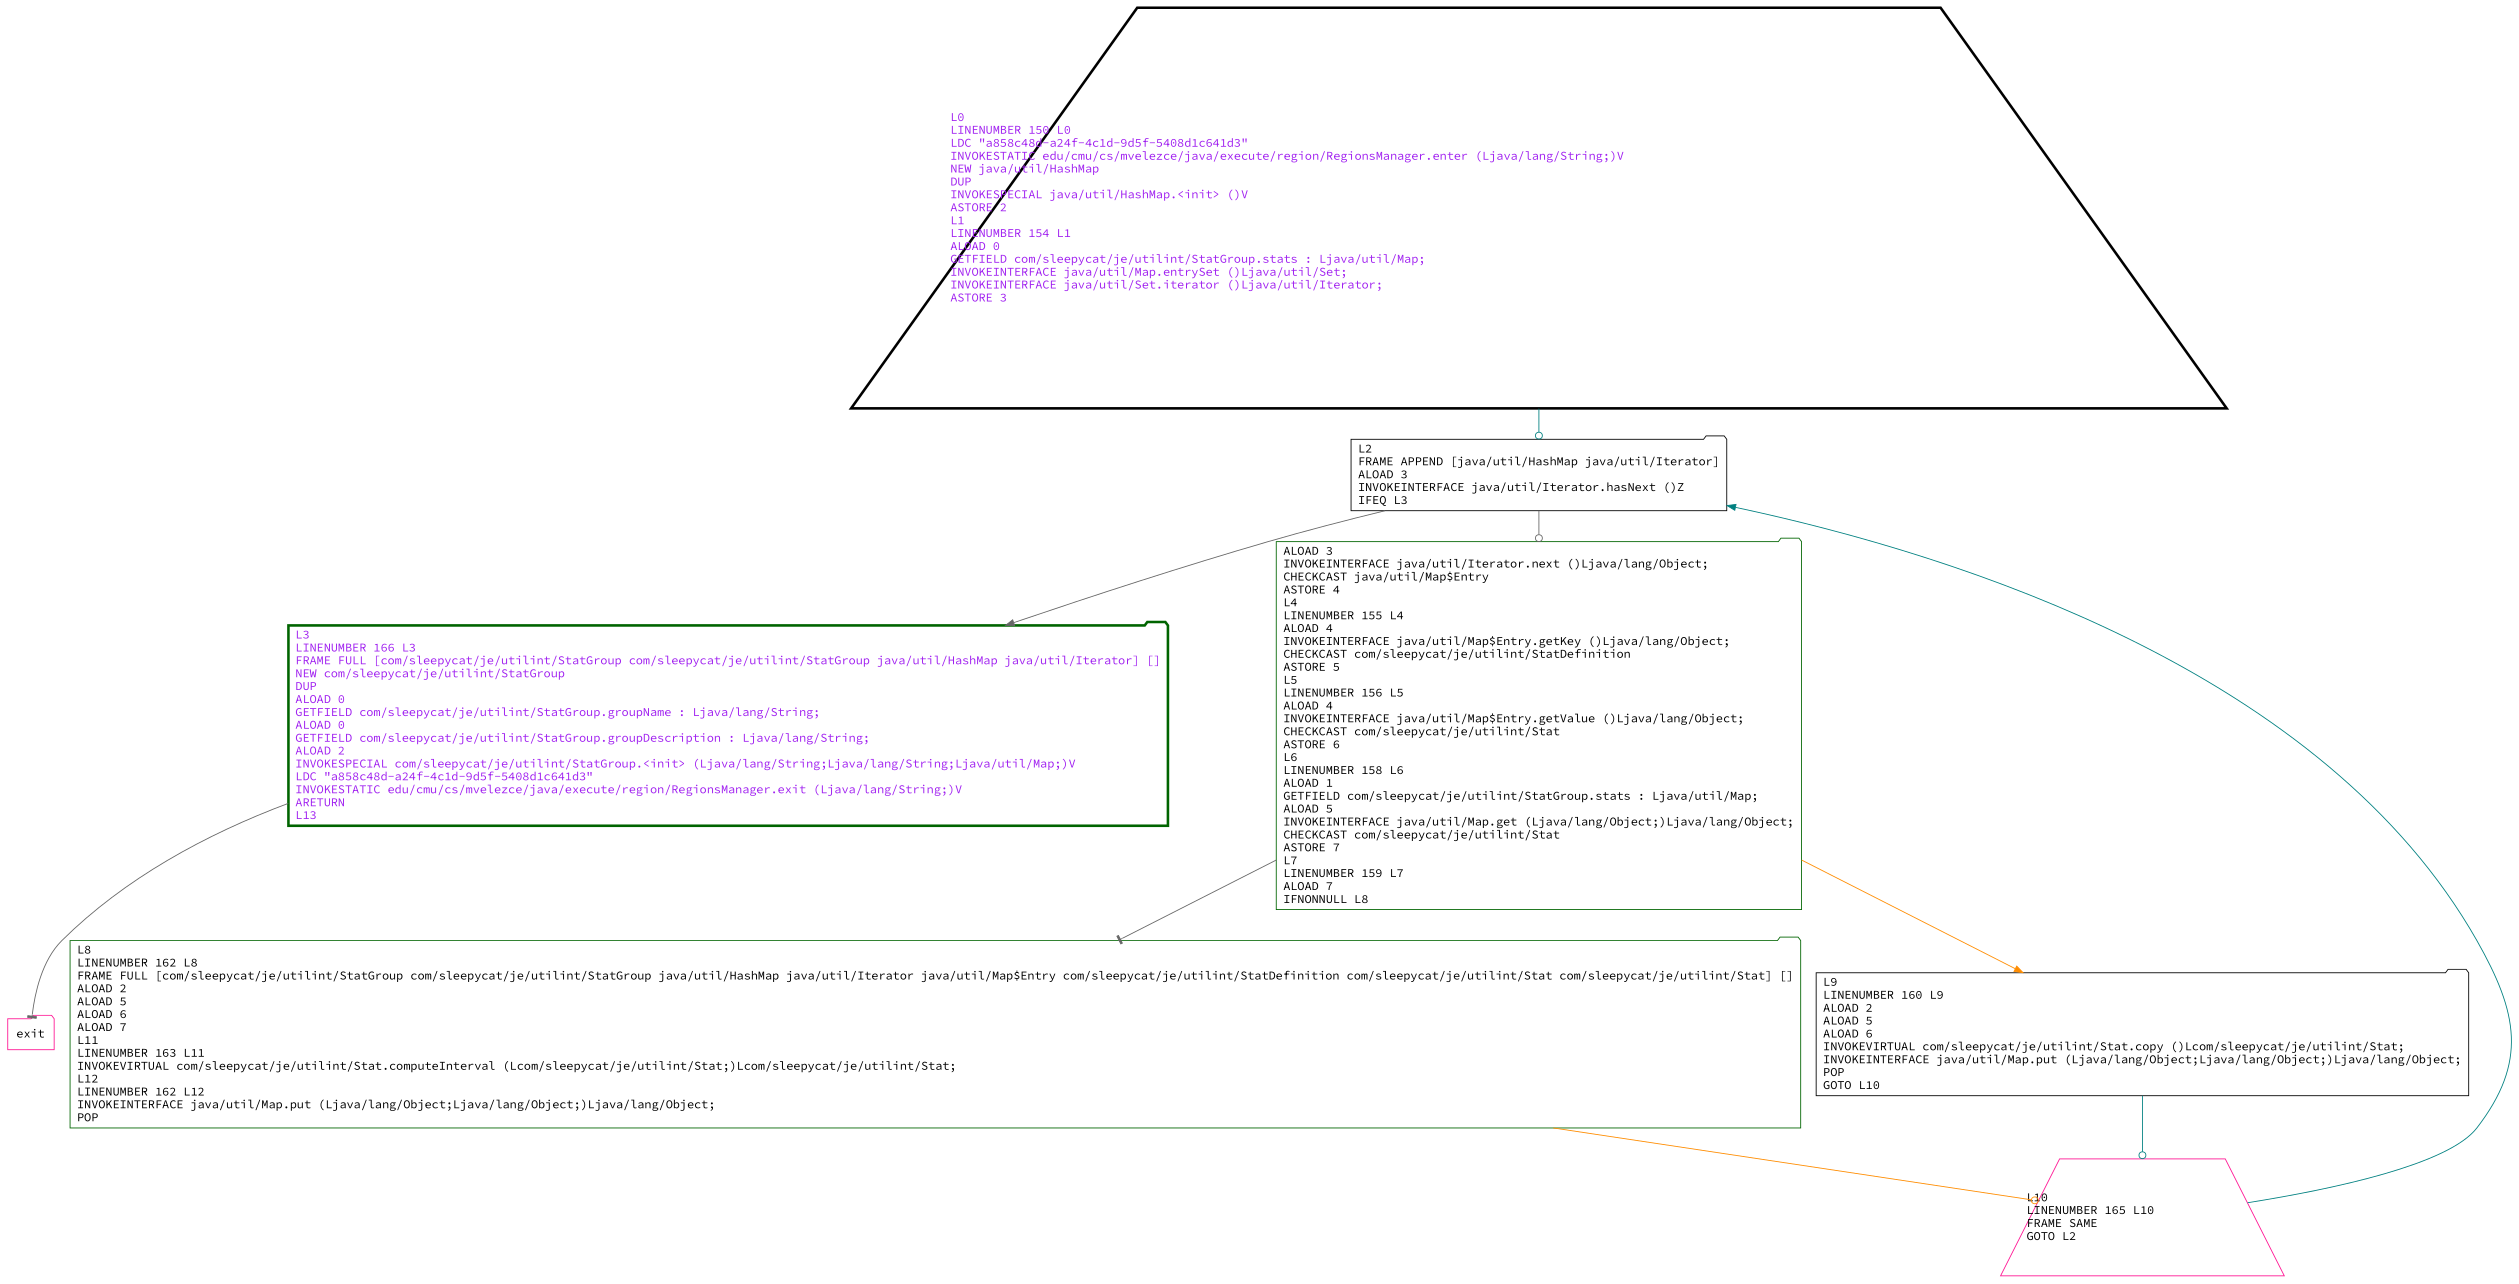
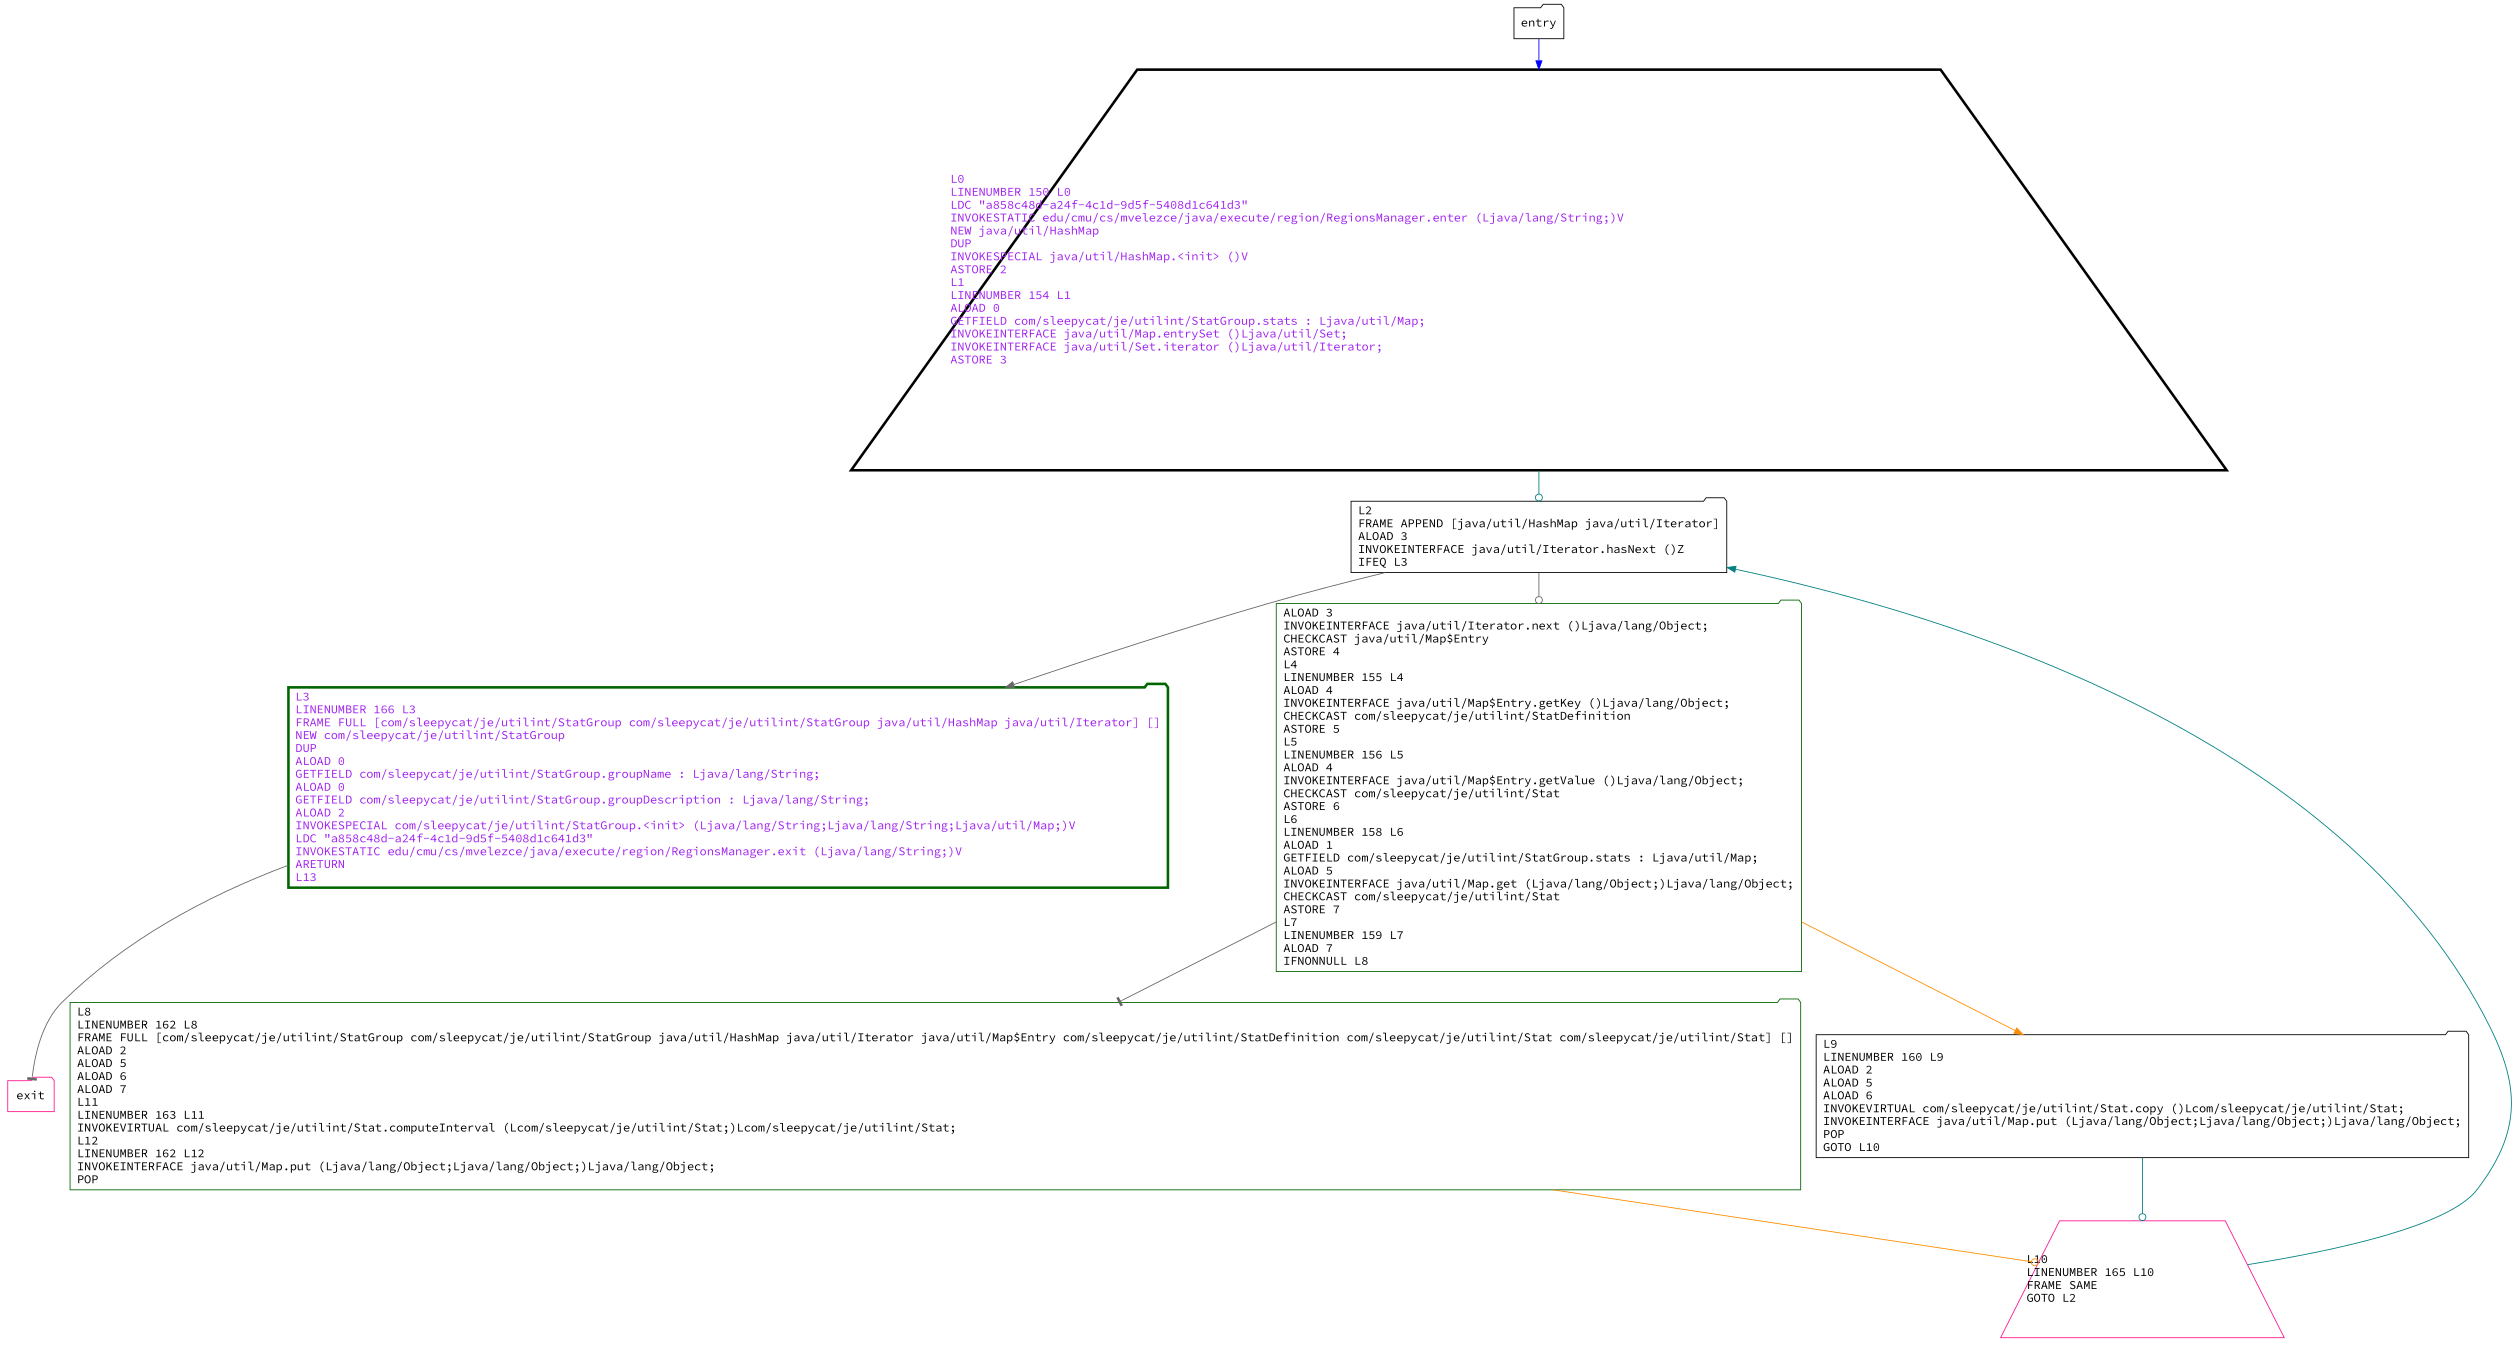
node "entry": added
